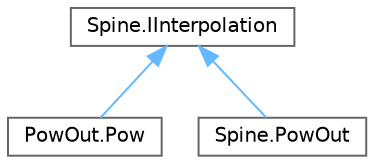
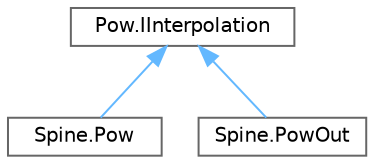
node "Spine.IInterpolation": label "Spine.IInterpolation" -> "Pow.IInterpolation"
node "PowOut.Pow": label "PowOut.Pow" -> "Spine.Pow"
